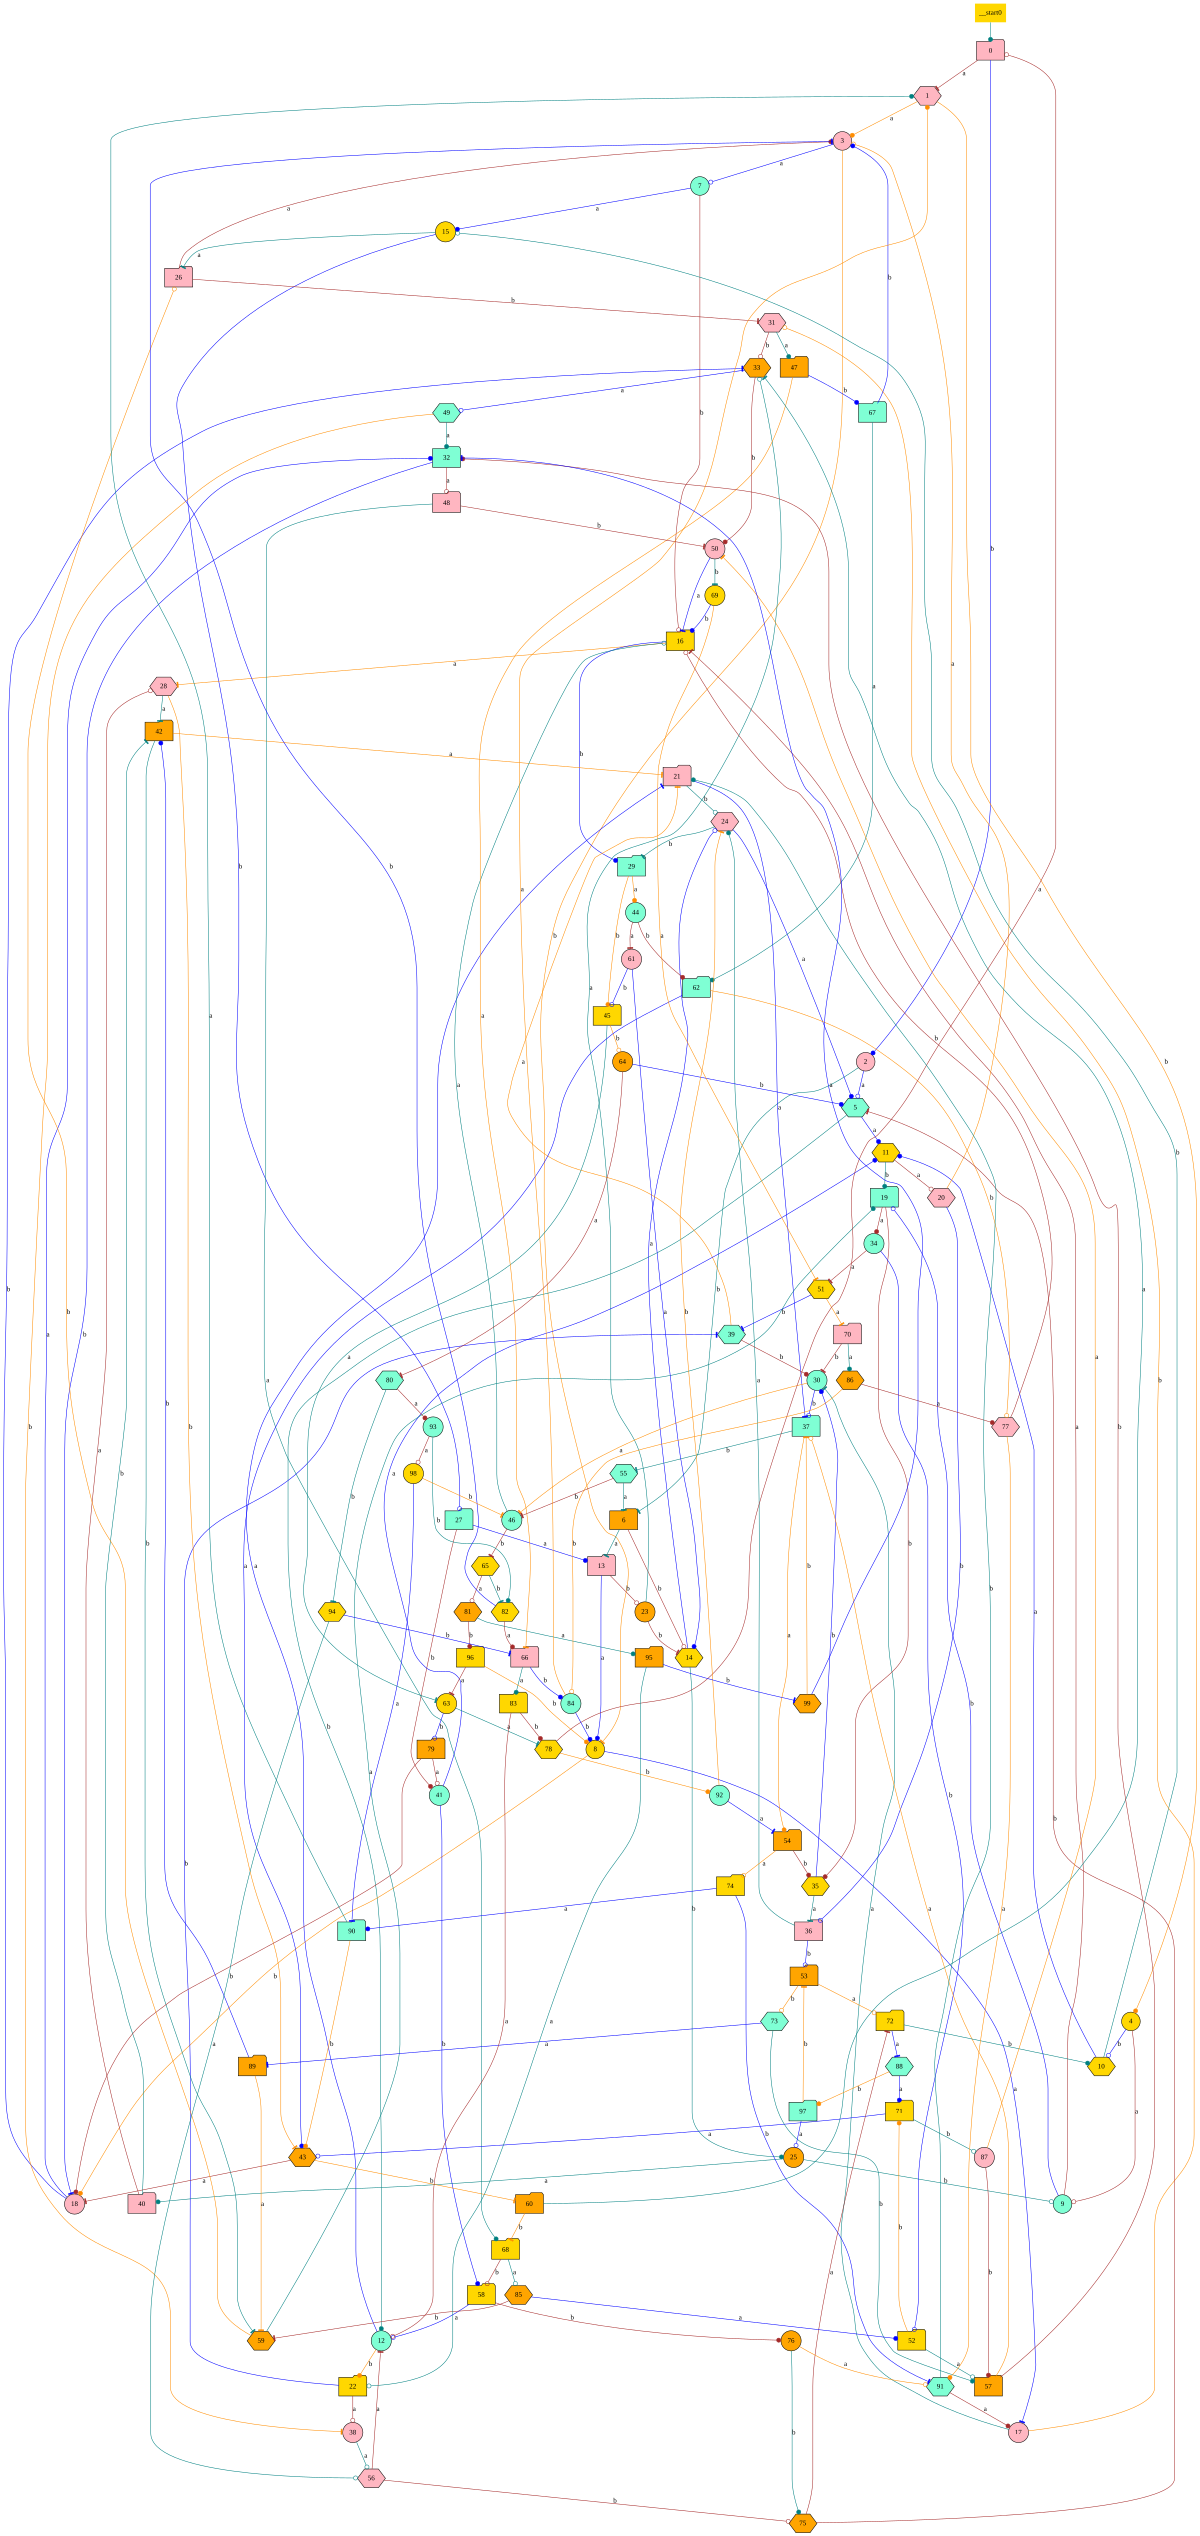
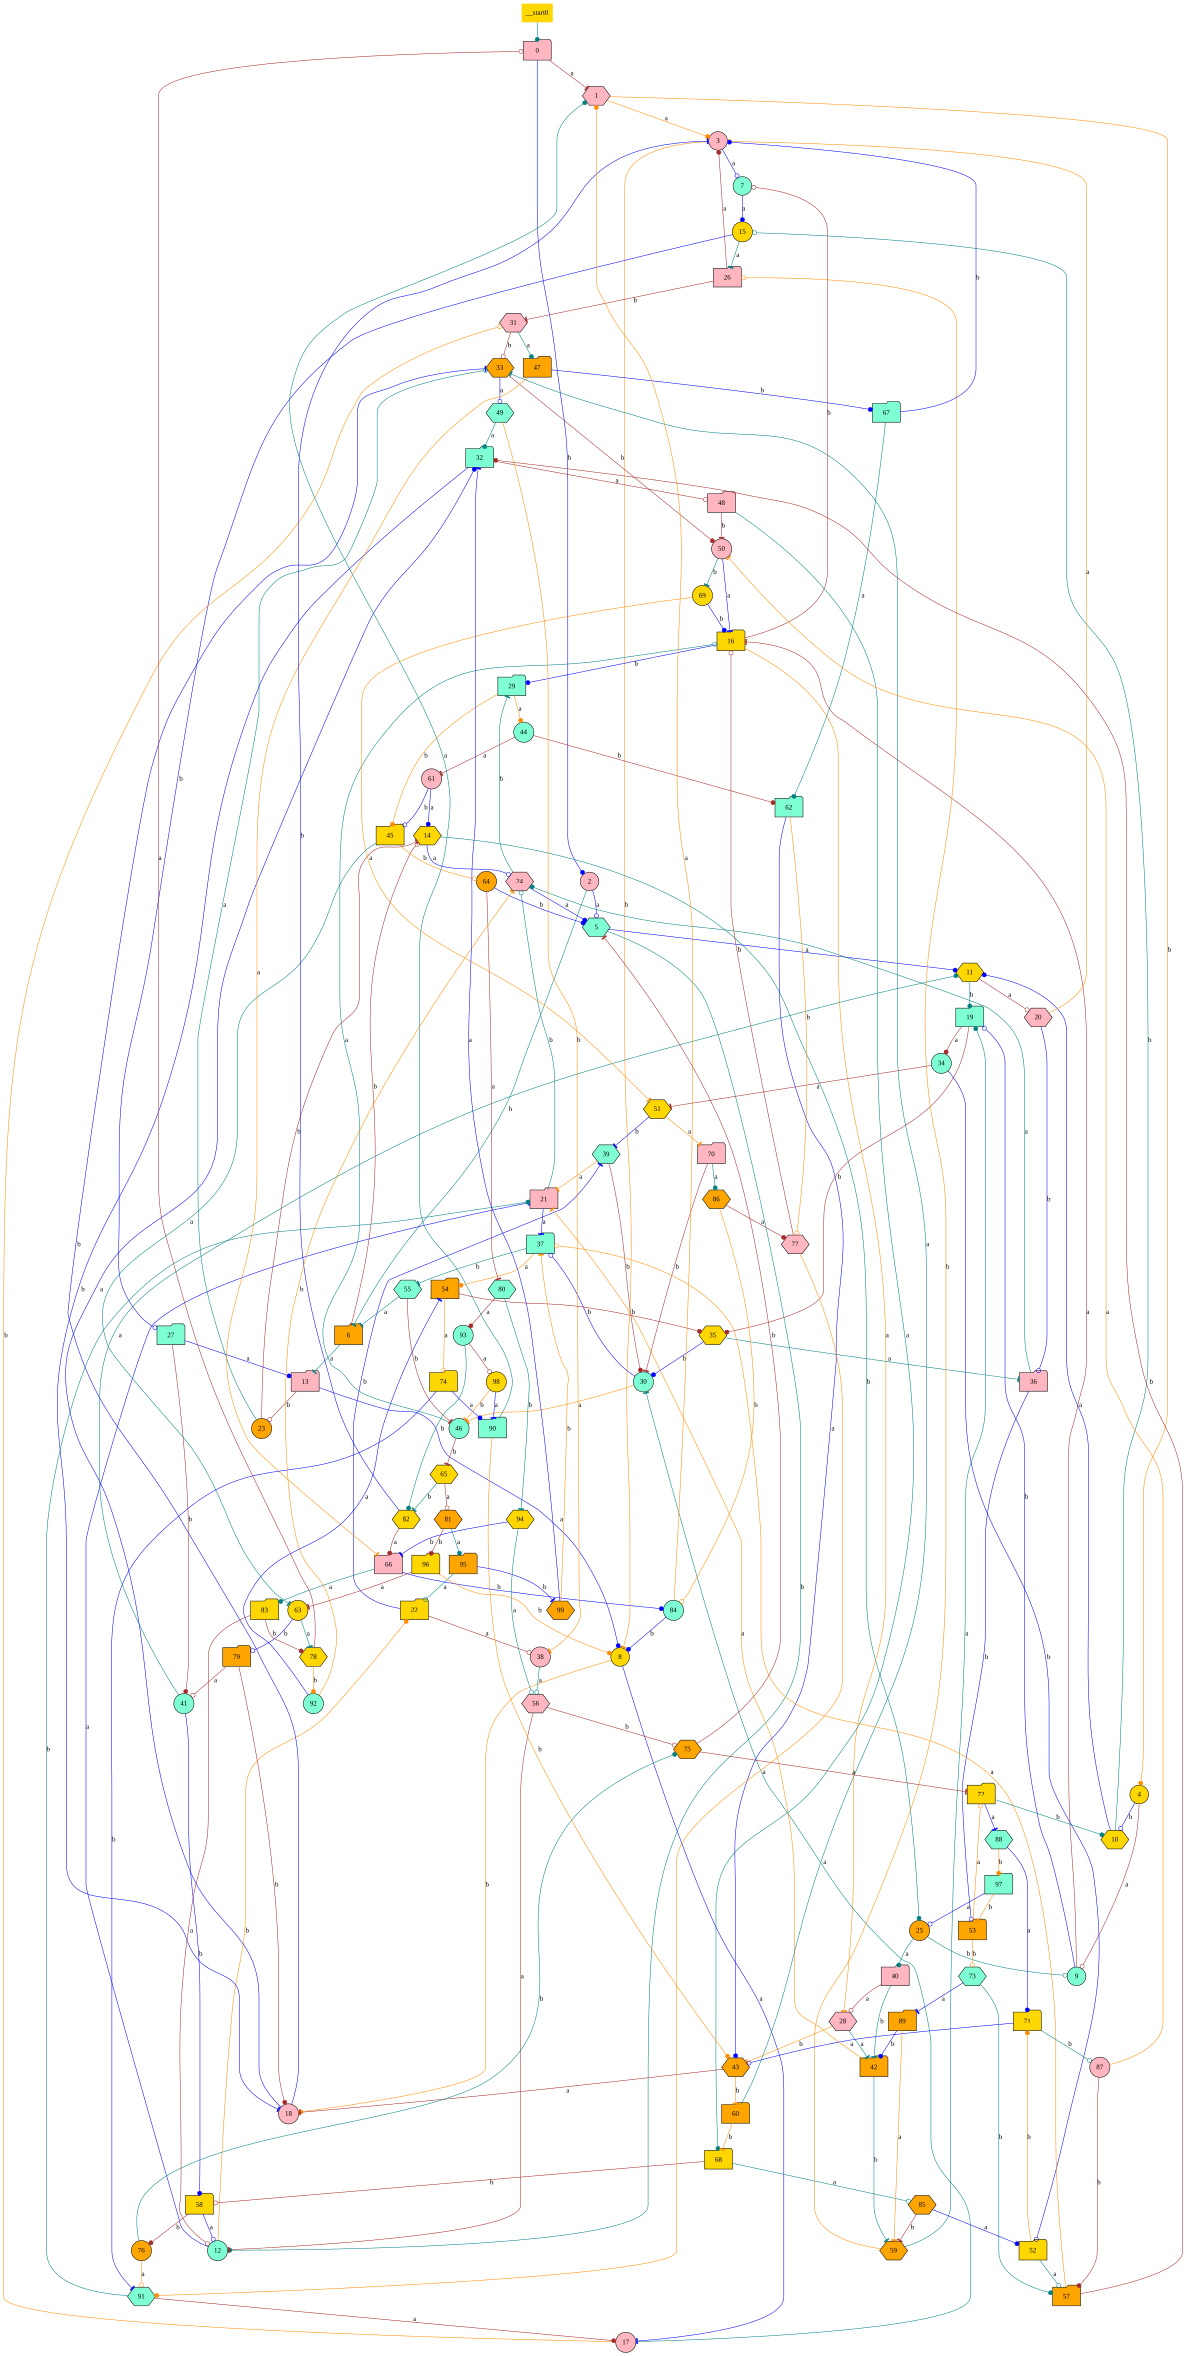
edge "7" -> "16": reversed
edge "41" -> "11": color blue -> teal
